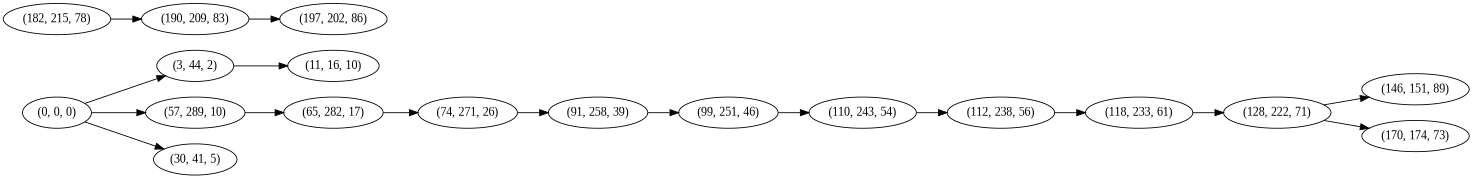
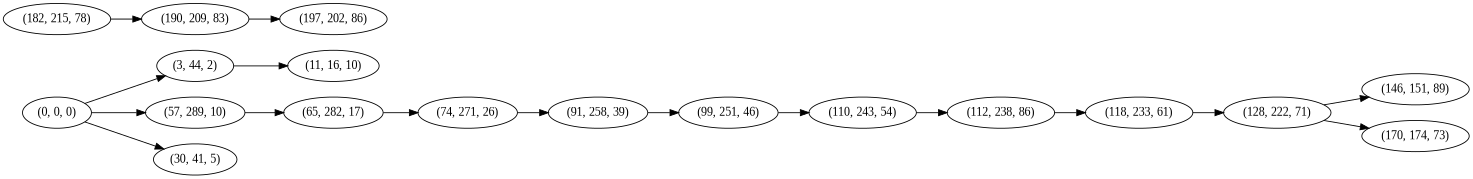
node "(112, 238, 56)": label "(112, 238, 56)" -> "(112, 238, 86)"
